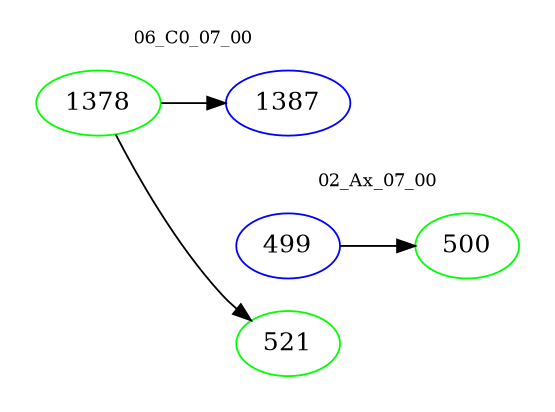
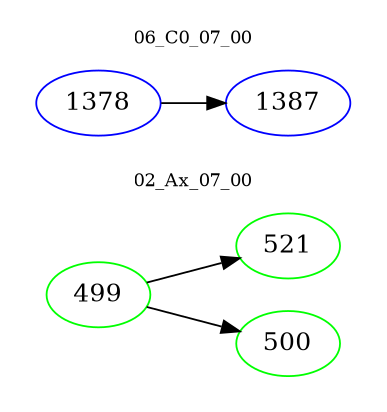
node "1378": color green -> blue
edge "1378" -> "521": now "499" -> "521"
node "499": color blue -> green
